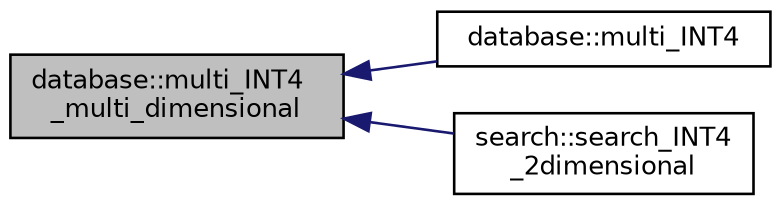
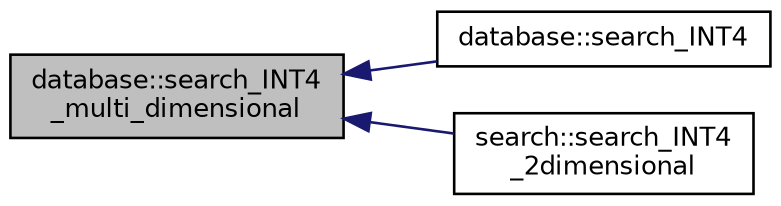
node "database::multi_INT4": label "database::multi_INT4" -> "database::search_INT4"
node "database::multi_INT4 _multi_dimensional": label "database::multi_INT4 _multi_dimensional" -> "database::search_INT4 _multi_dimensional"
